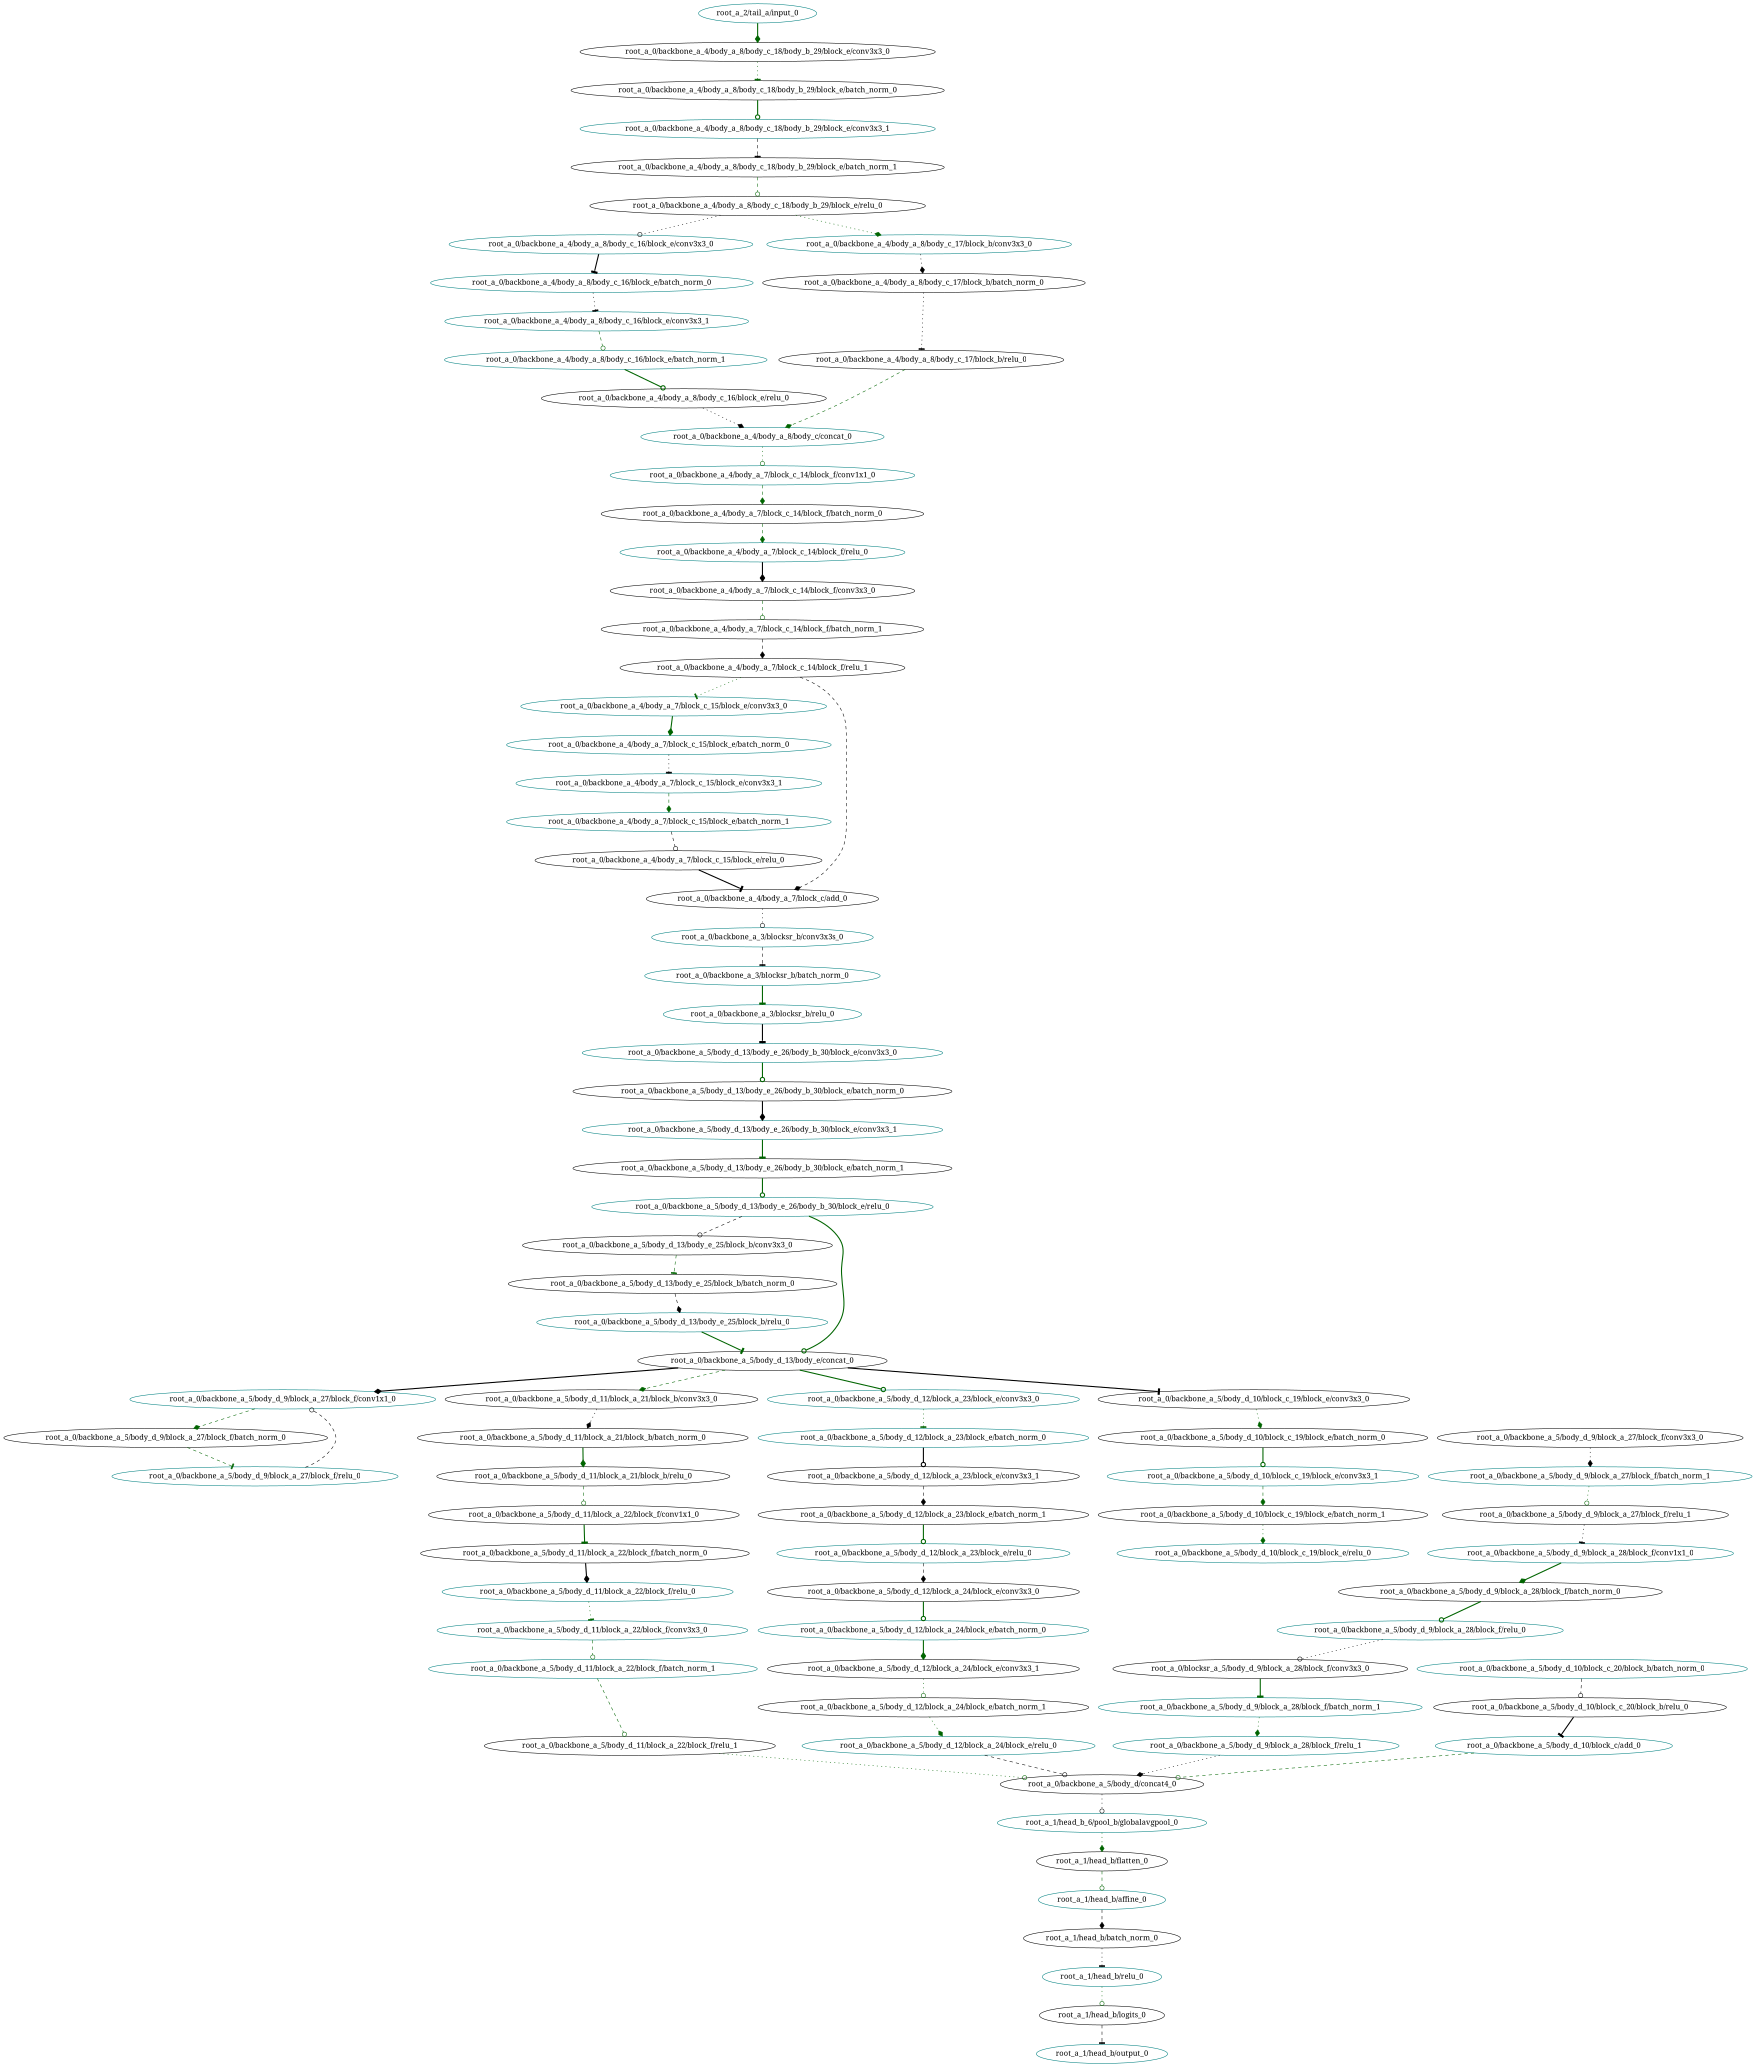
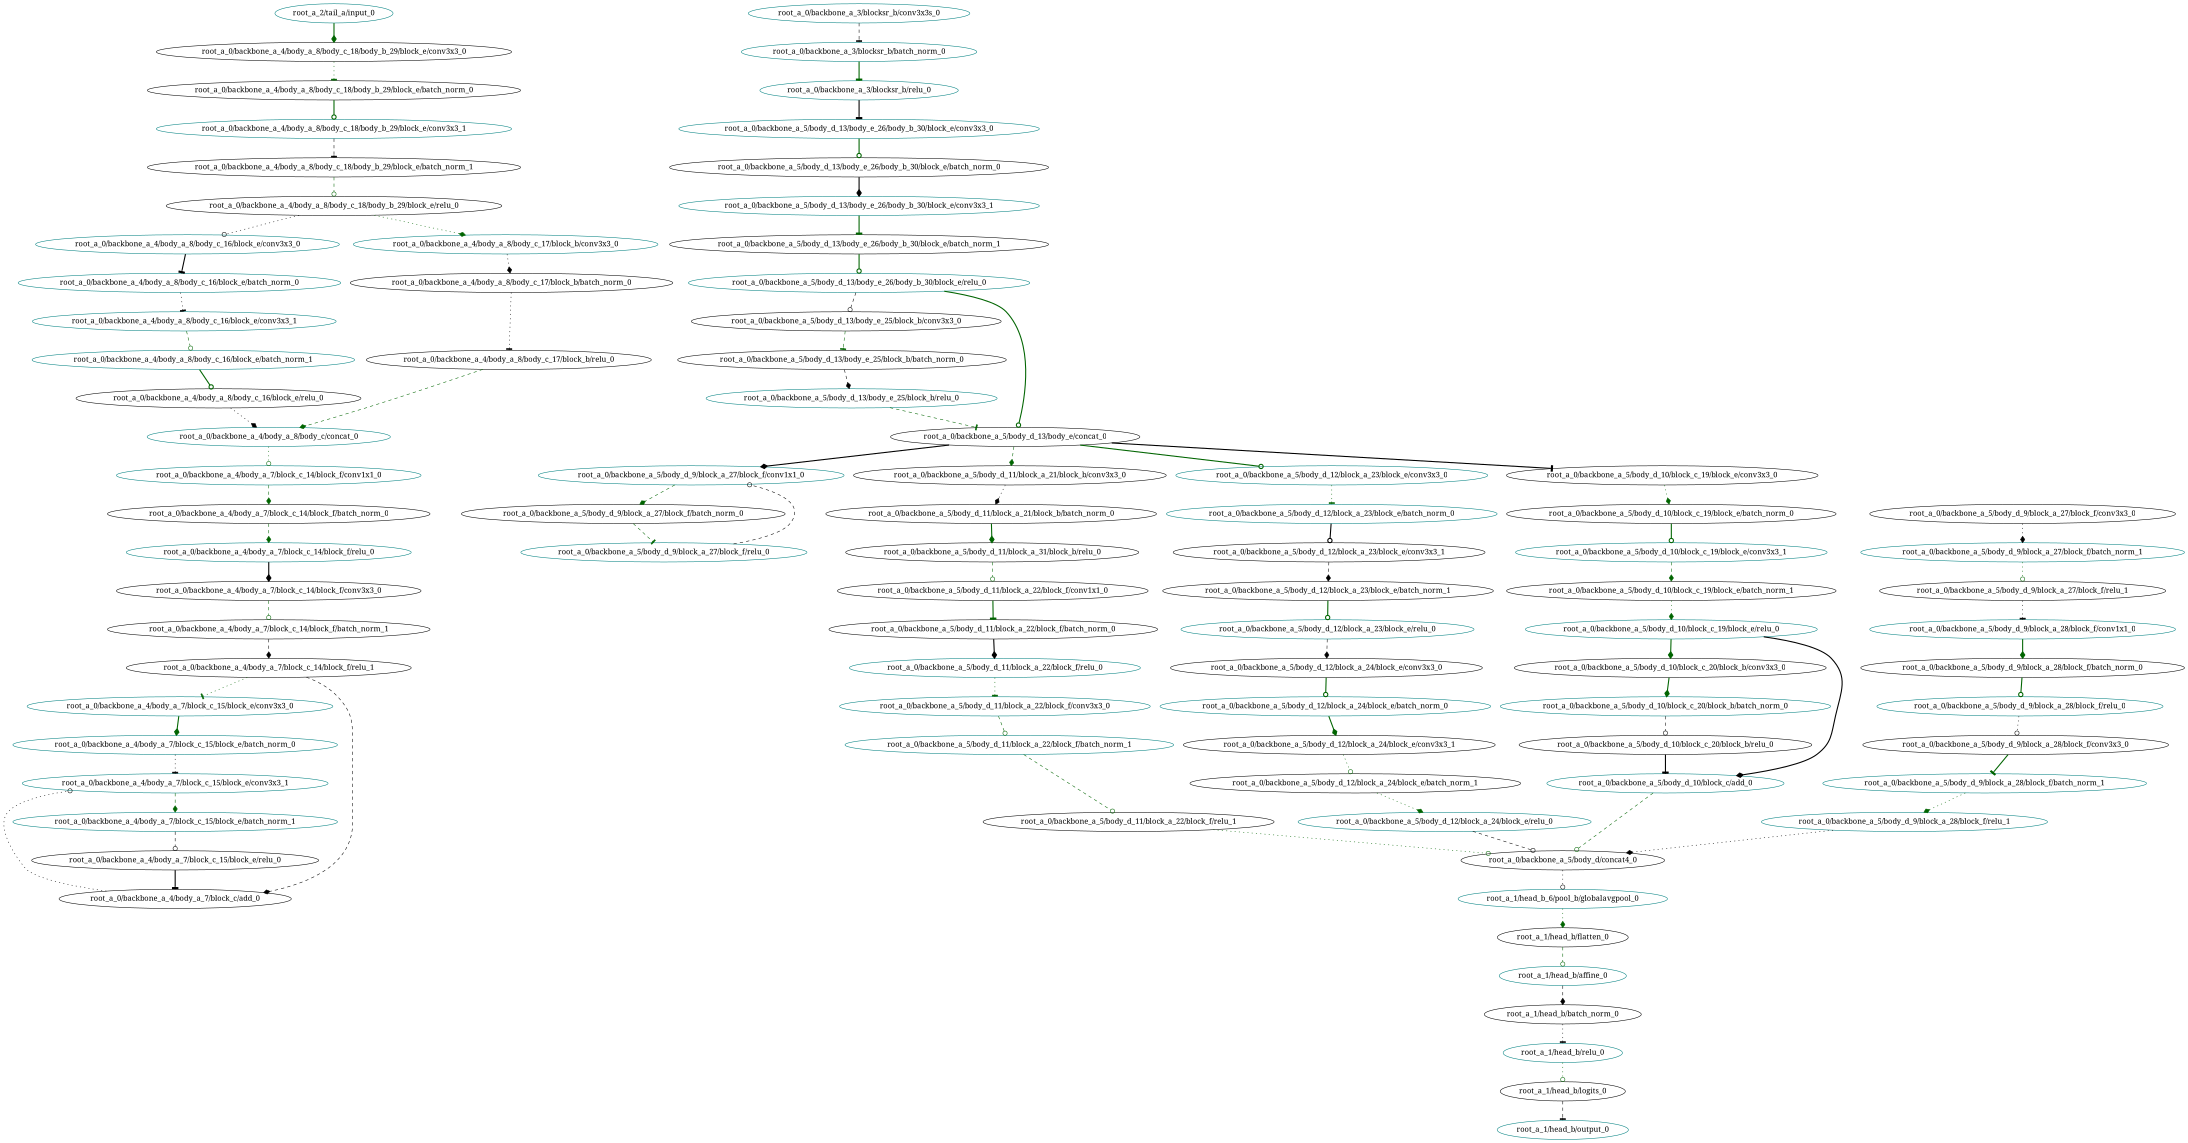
node "root_a_0/backbone_a_5/body_d_10/block_c_20/block_b/conv3x3_0": added
edge "root_a_0/backbone_a_5/body_d_10/block_c_19/block_e/relu_0" -> "root_a_0/backbone_a_5/body_d_10/block_c/add_0": added
edge "root_a_0/backbone_a_4/body_a_7/block_c/add_0" -> "root_a_0/backbone_a_3/blocksr_b/conv3x3s_0": now "root_a_0/backbone_a_4/body_a_7/block_c/add_0" -> "root_a_0/backbone_a_4/body_a_7/block_c_15/block_e/conv3x3_1"
edge "root_a_0/backbone_a_5/body_d_13/body_e_25/block_b/relu_0" -> "root_a_0/backbone_a_5/body_d_13/body_e/concat_0": style bold -> dashed
node "root_a_0/backbone_a_5/body_d_11/block_a_21/block_b/relu_0": label "root_a_0/backbone_a_5/body_d_11/block_a_21/block_b/relu_0" -> "root_a_0/backbone_a_5/body_d_11/block_a_31/block_b/relu_0"
node "root_a_0/blocksr_a_5/body_d_9/block_a_28/block_f/conv3x3_0": label "root_a_0/blocksr_a_5/body_d_9/block_a_28/block_f/conv3x3_0" -> "root_a_0/backbone_a_5/body_d_9/block_a_28/block_f/conv3x3_0"
